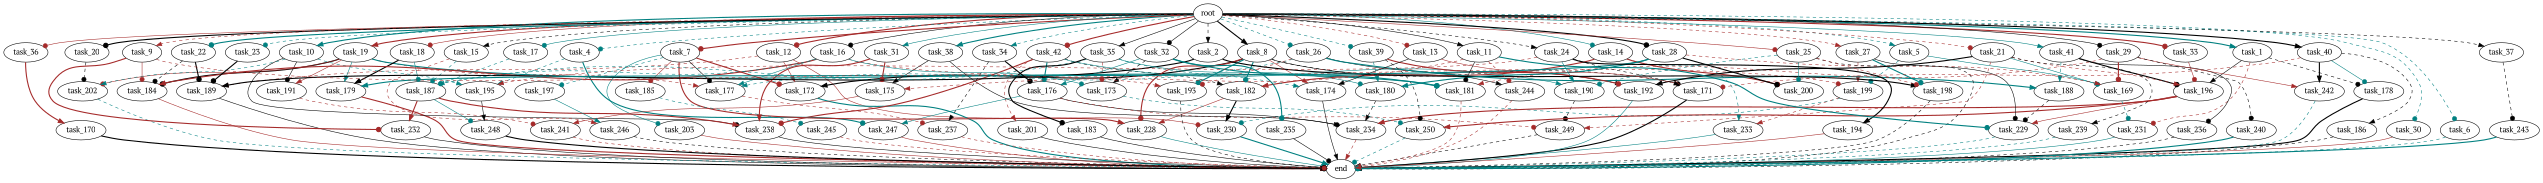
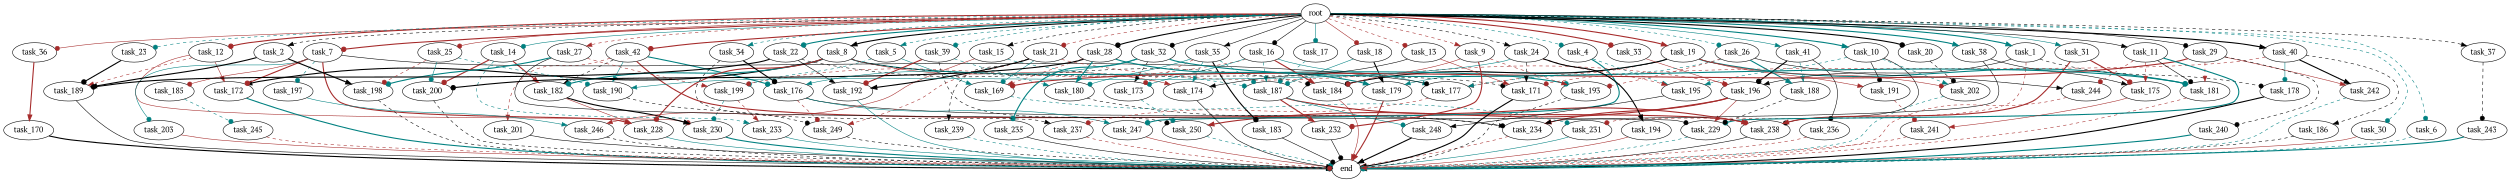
edge "task_8" -> "task_192": now "task_22" -> "task_192"
edge "task_15" -> "task_246": style dashed -> solid
edge "task_25" -> "end": now "task_200" -> "end"
edge "task_236" -> "end": color black -> brown
